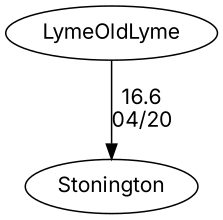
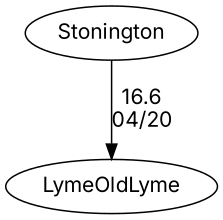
edge "LymeOldLyme" -> "Stonington": reversed
